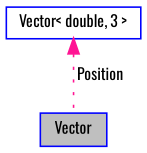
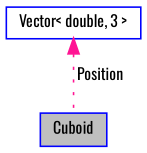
node "Vector": label "Vector" -> "Cuboid"
